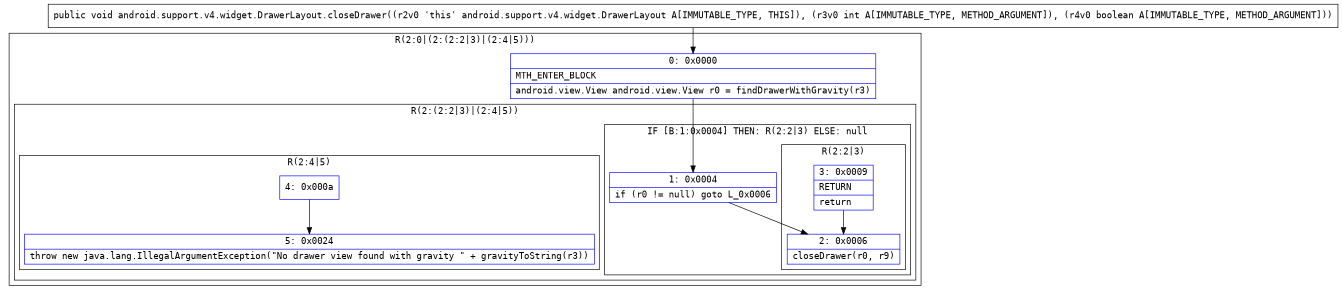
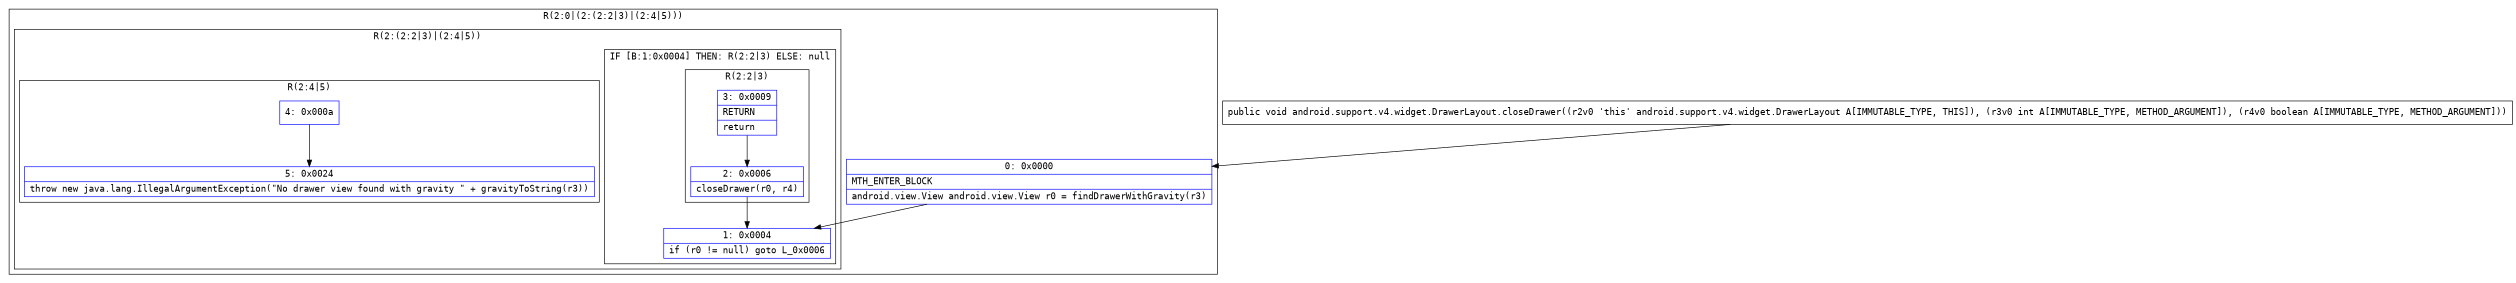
edge "1: 0x0004" -> "2: 0x0006": reversed
node "2: 0x0006": text "closeDrawer(r0, r9)" -> "closeDrawer(r0, r4)"
